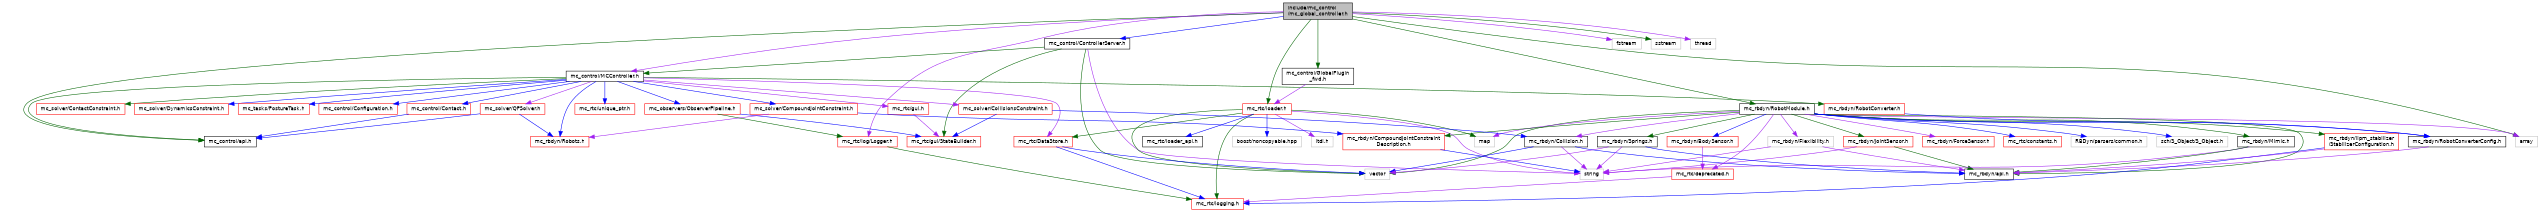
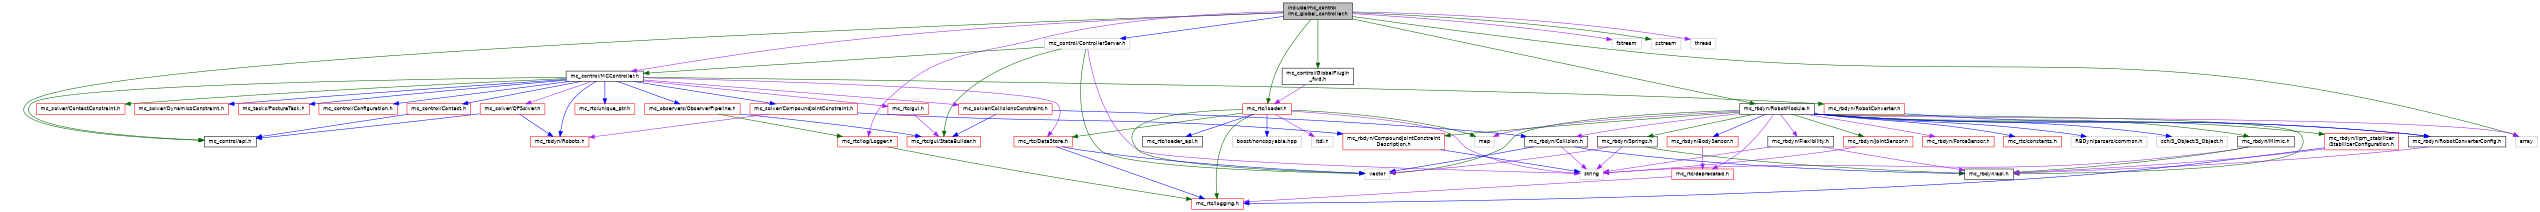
node "mc_control/ControllerServer.h": color black -> grey75
node "mc_rbdyn/Flexibility.h": color grey75 -> black
edge "mc_rbdyn/JointSensor.h" -> "mc_rbdyn/api.h": removed
edge "mc_rbdyn/Springs.h" -> "mc_rbdyn/api.h": color blue -> darkgreen
